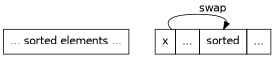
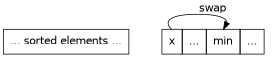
node "x": text "sorted" -> "min"
